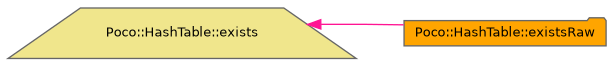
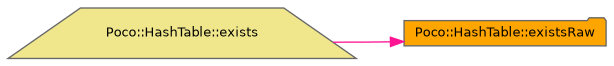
edge "Poco::HashTable::existsRaw" -> "Poco::HashTable::exists": reversed
